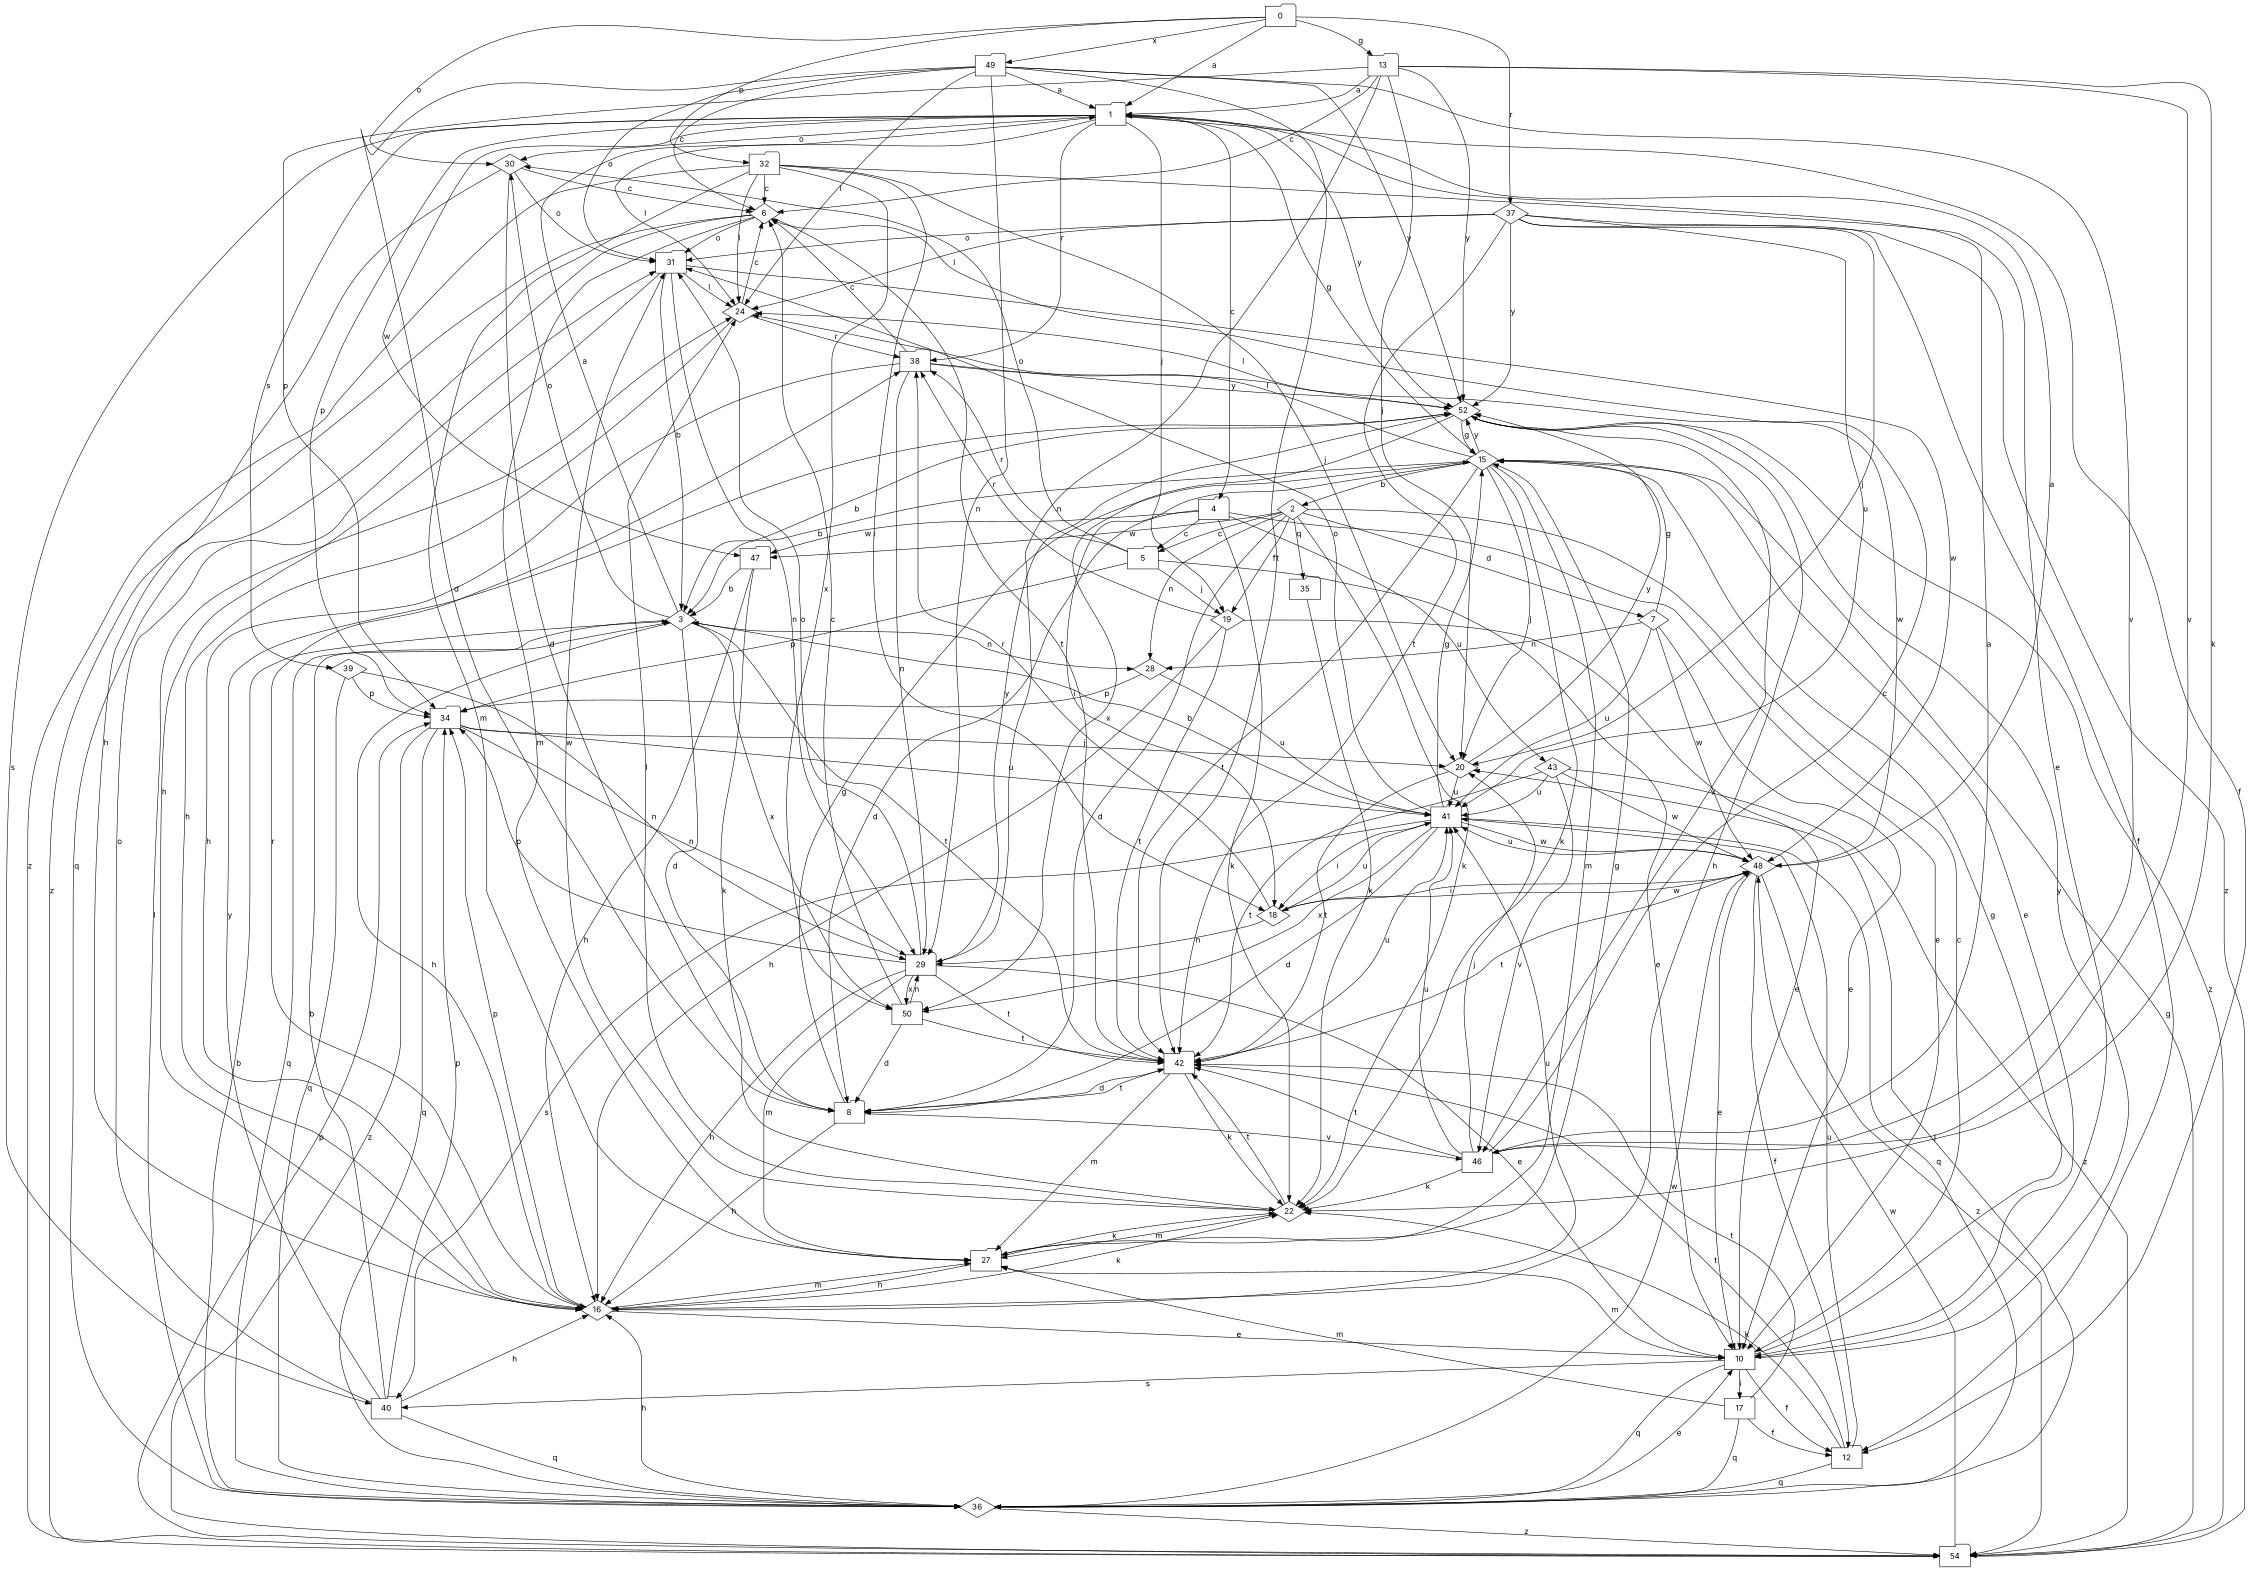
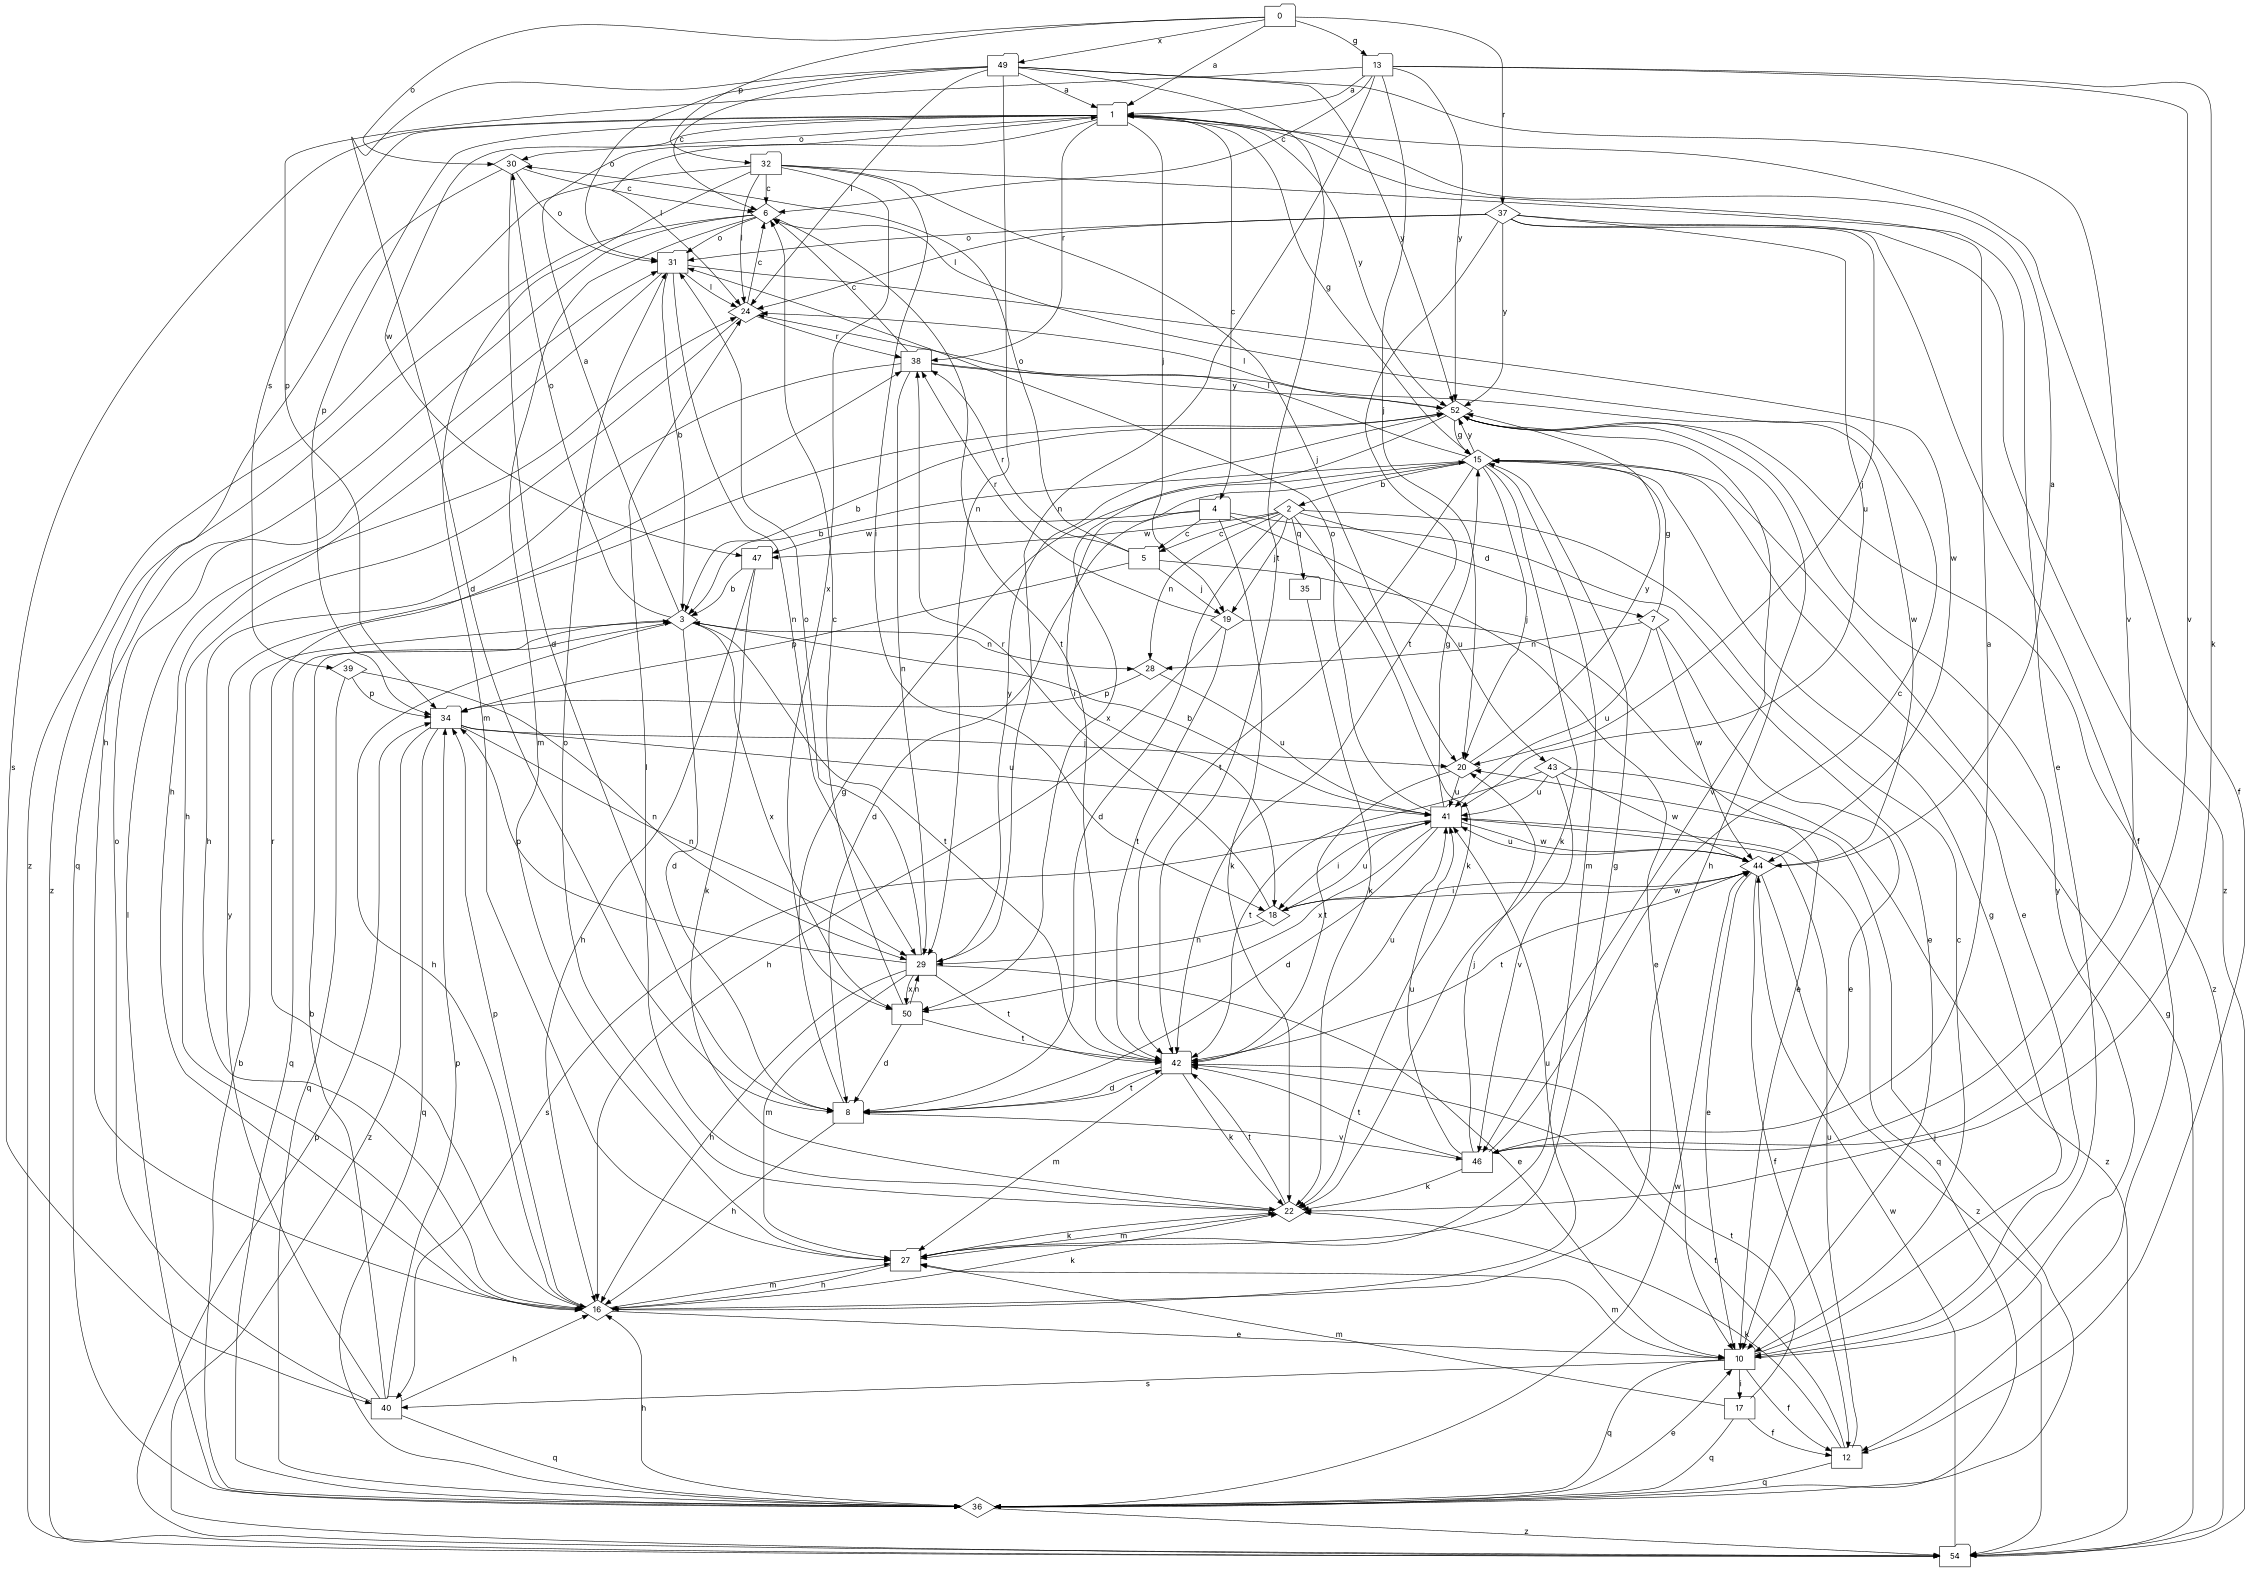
edge "2" -> "19": label "f" -> "j"
edge "22" -> "31": label "w" -> "o"
node "48": label "48" -> "44"
